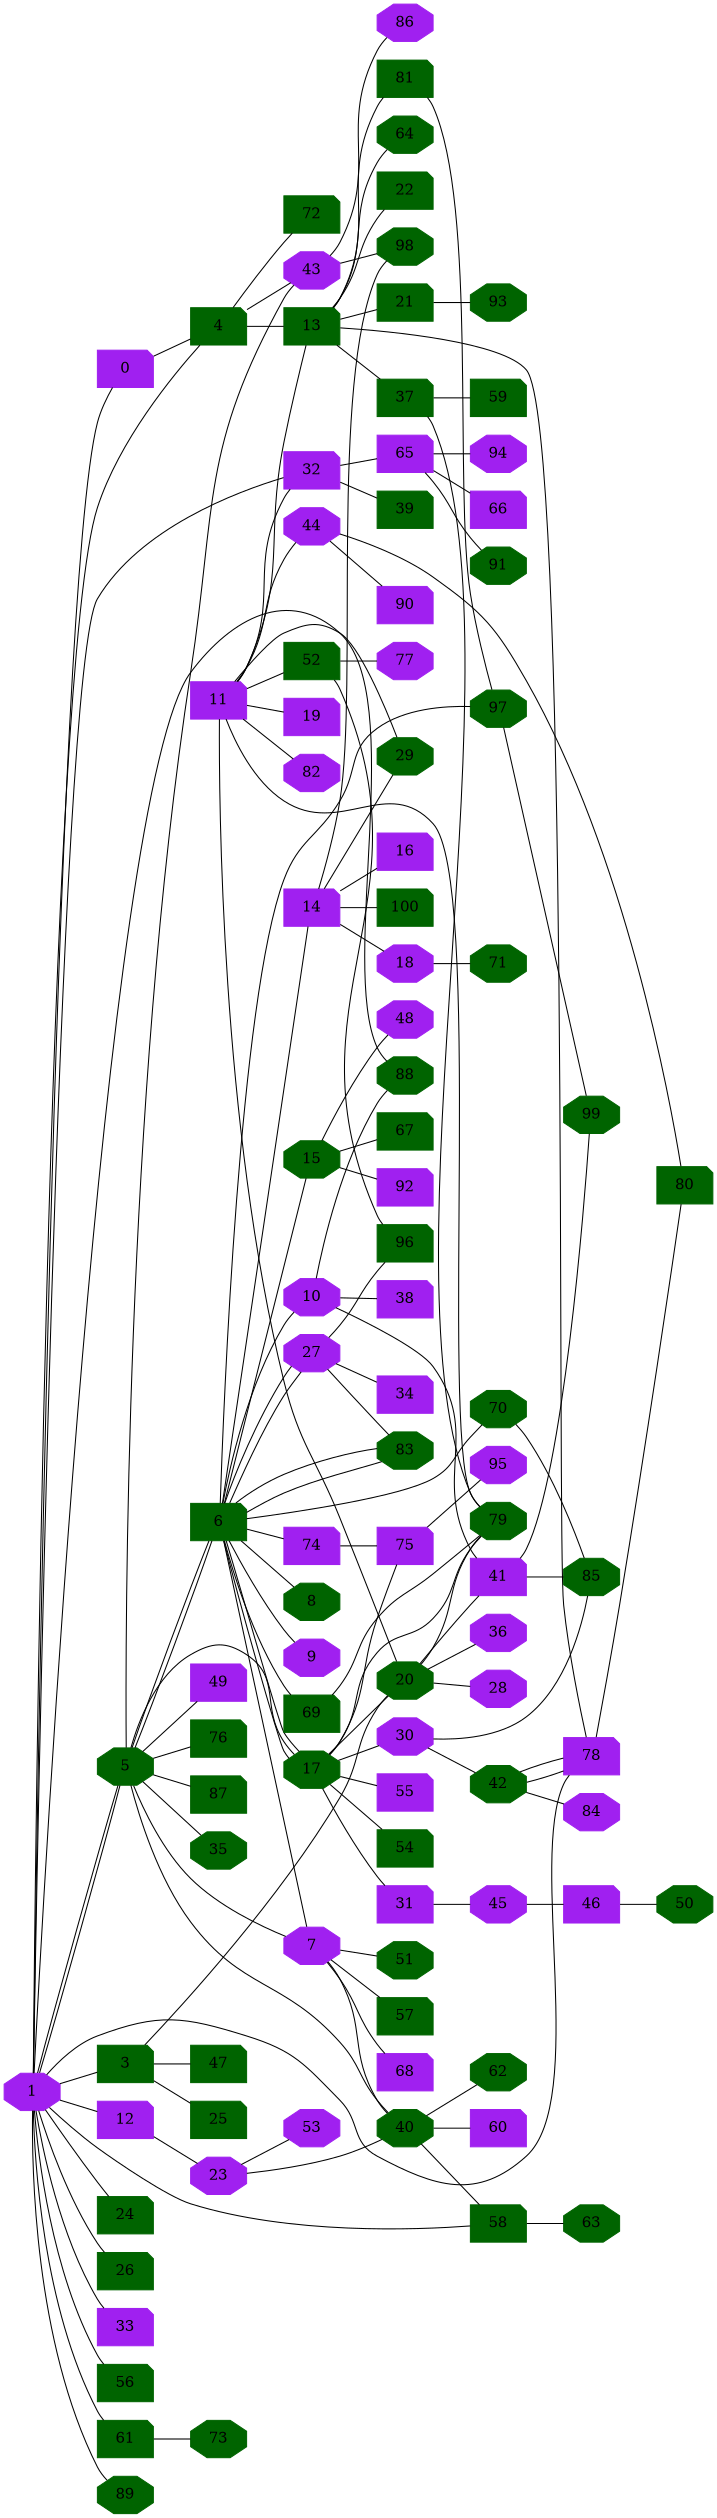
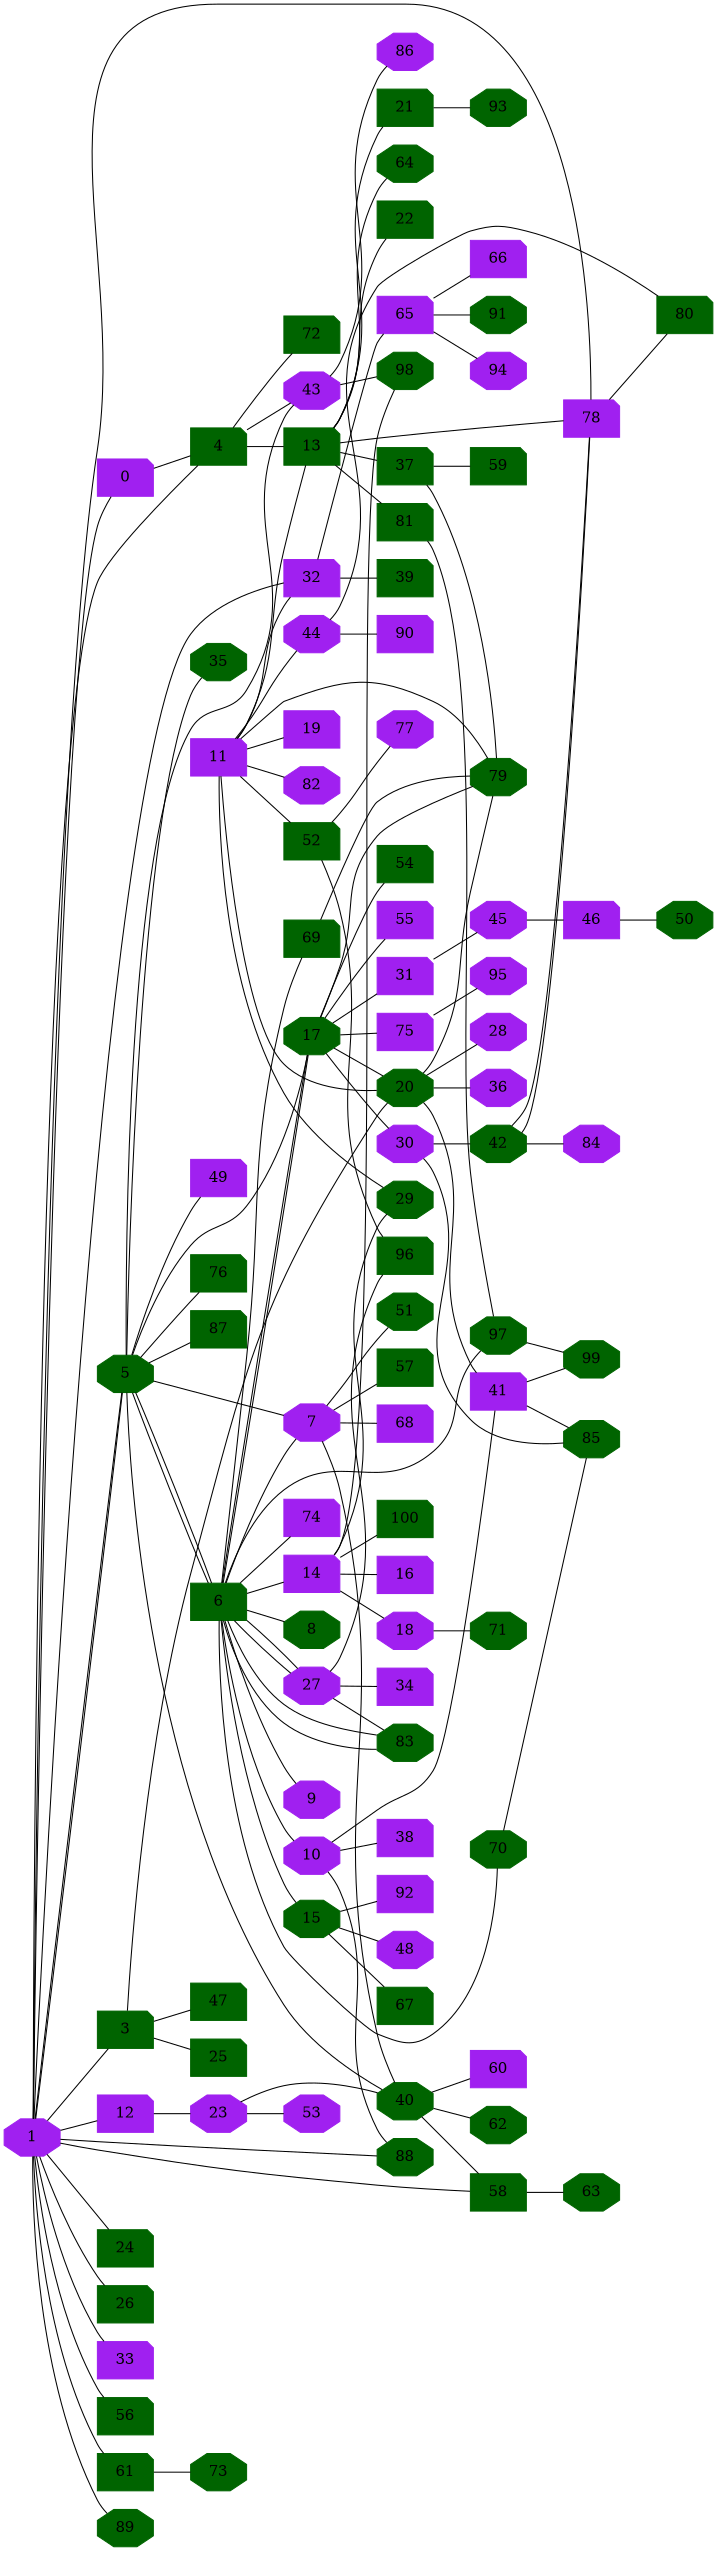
edge "74" -- "75": removed
